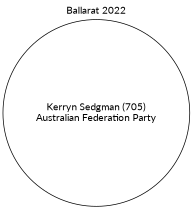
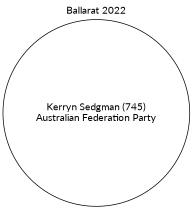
node "Kerryn Sedgman (705) Australian Federation Party": label "Kerryn Sedgman (705) Australian Federation Party" -> "Kerryn Sedgman (745) Australian Federation Party"
